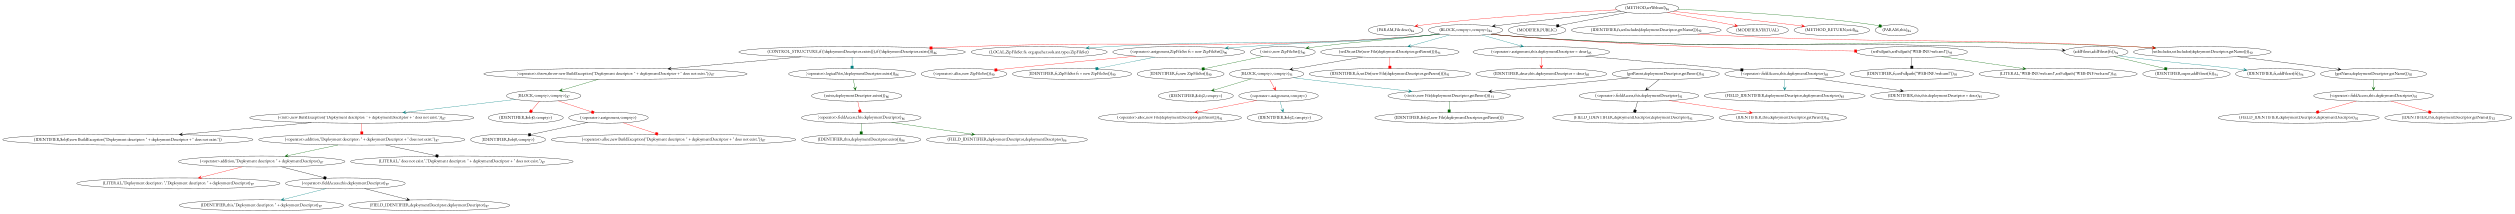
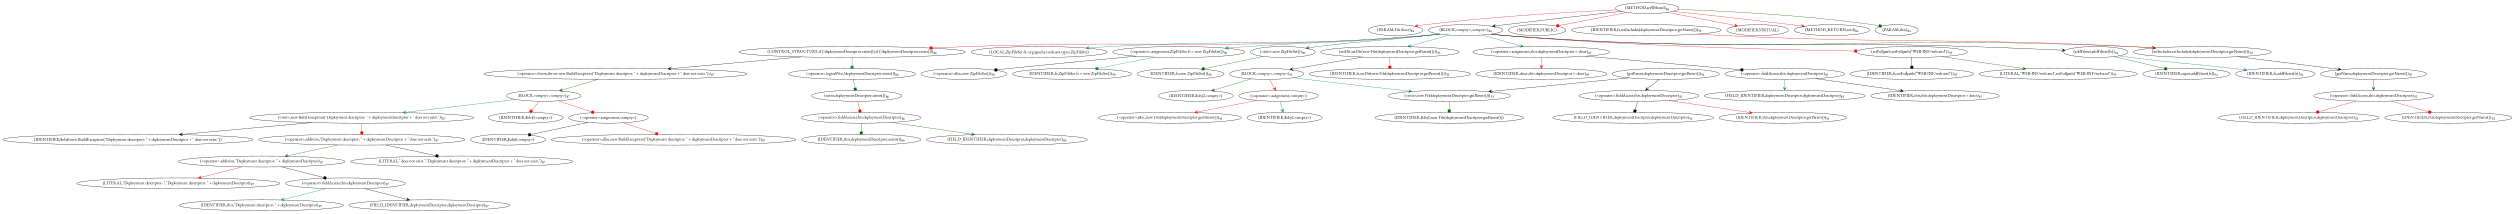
edge "(METHOD,setWebxml)" -> "(MODIFIER,PUBLIC)": color black -> red
edge "(<operator>.assignment,ZipFileSet fs = new ZipFileSet())" -> "(<operator>.alloc,new ZipFileSet())": color red -> black
edge "(<operator>.logicalNot,!deploymentDescriptor.exists())" -> "(exists,deploymentDescriptor.exists())": arrowhead vee -> box
